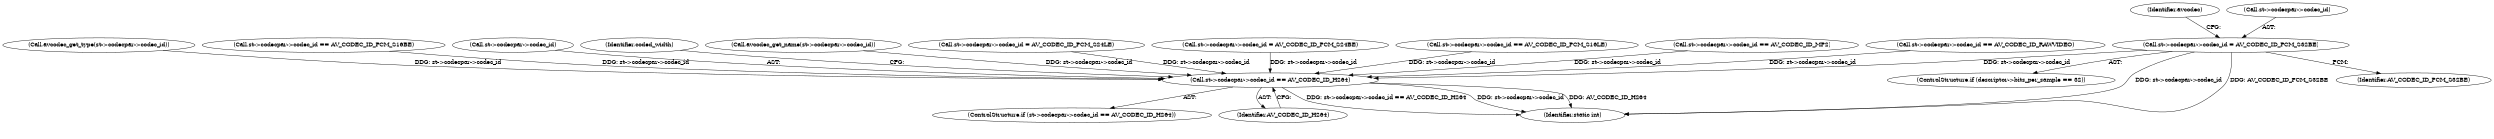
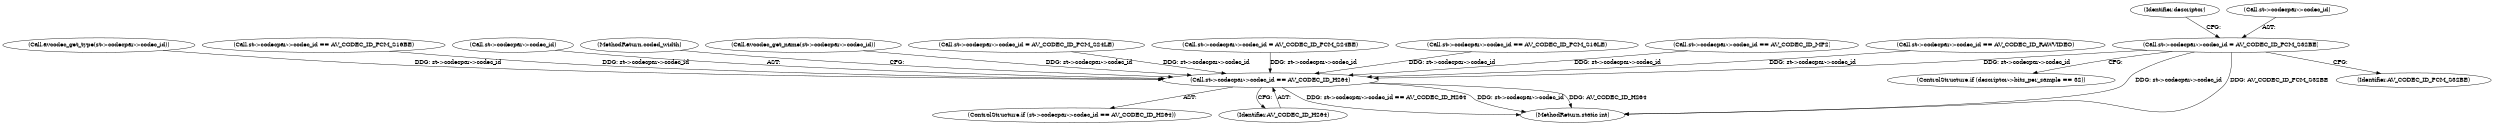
node "(Identifier,avcodec)": label "(Identifier,avcodec)" -> "(Identifier,descriptor)"
node "(Identifier,coded_width)": label "(Identifier,coded_width)" -> "(MethodReturn,coded_width)"
edge "(Call,st->codecpar->codec_id = AV_CODEC_ID_PCM_S32BE)" -> "(ControlStructure,if (descriptor->bits_per_sample == 32))": label "AST: " -> "CFG: "
edge "(Call,st->codecpar->codec_id = AV_CODEC_ID_PCM_S32BE)" -> "(Identifier,AV_CODEC_ID_PCM_S32BE)": label "PCM: " -> "CFG: "
edge "(Call,st->codecpar->codec_id == AV_CODEC_ID_H264)" -> "(Identifier,AV_CODEC_ID_H264)": label "AST: " -> "CFG: "
edge "(Identifier,AV_CODEC_ID_H264)" -> "(Call,st->codecpar->codec_id == AV_CODEC_ID_H264)": label "CFG: " -> "AST: "
node "(Identifier,static int)": label "(Identifier,static int)" -> "(MethodReturn,static int)"
